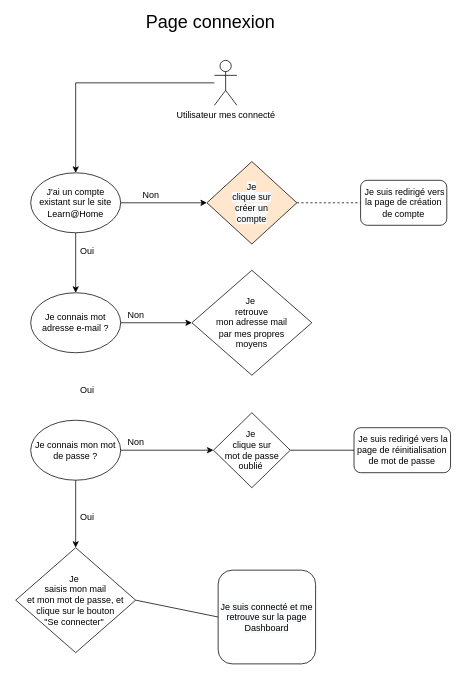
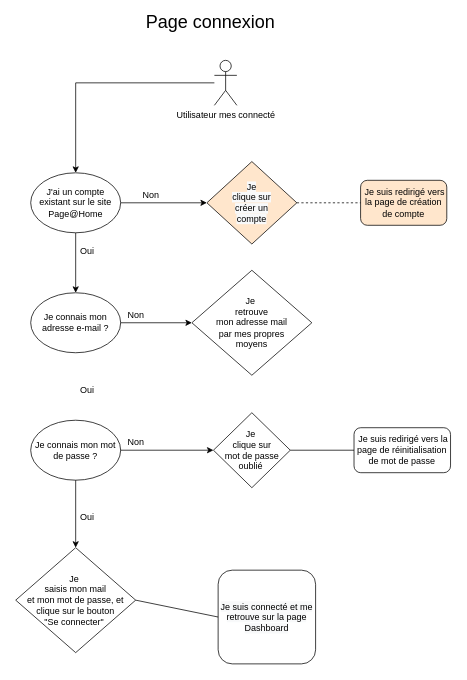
node "J'ai un compte existant sur le site Learn@Home": label "J'ai un compte existant sur le site Learn@Home" -> "J'ai un compte existant sur le site Page@Home"
node "Je suis redirigé vers la page de création de compte": fillcolor #ffffff -> #ffe6cc
node "Je connais mot adresse e-mail ?": label "Je connais mot adresse e-mail ?" -> "Je connais mon adresse e-mail ?"
